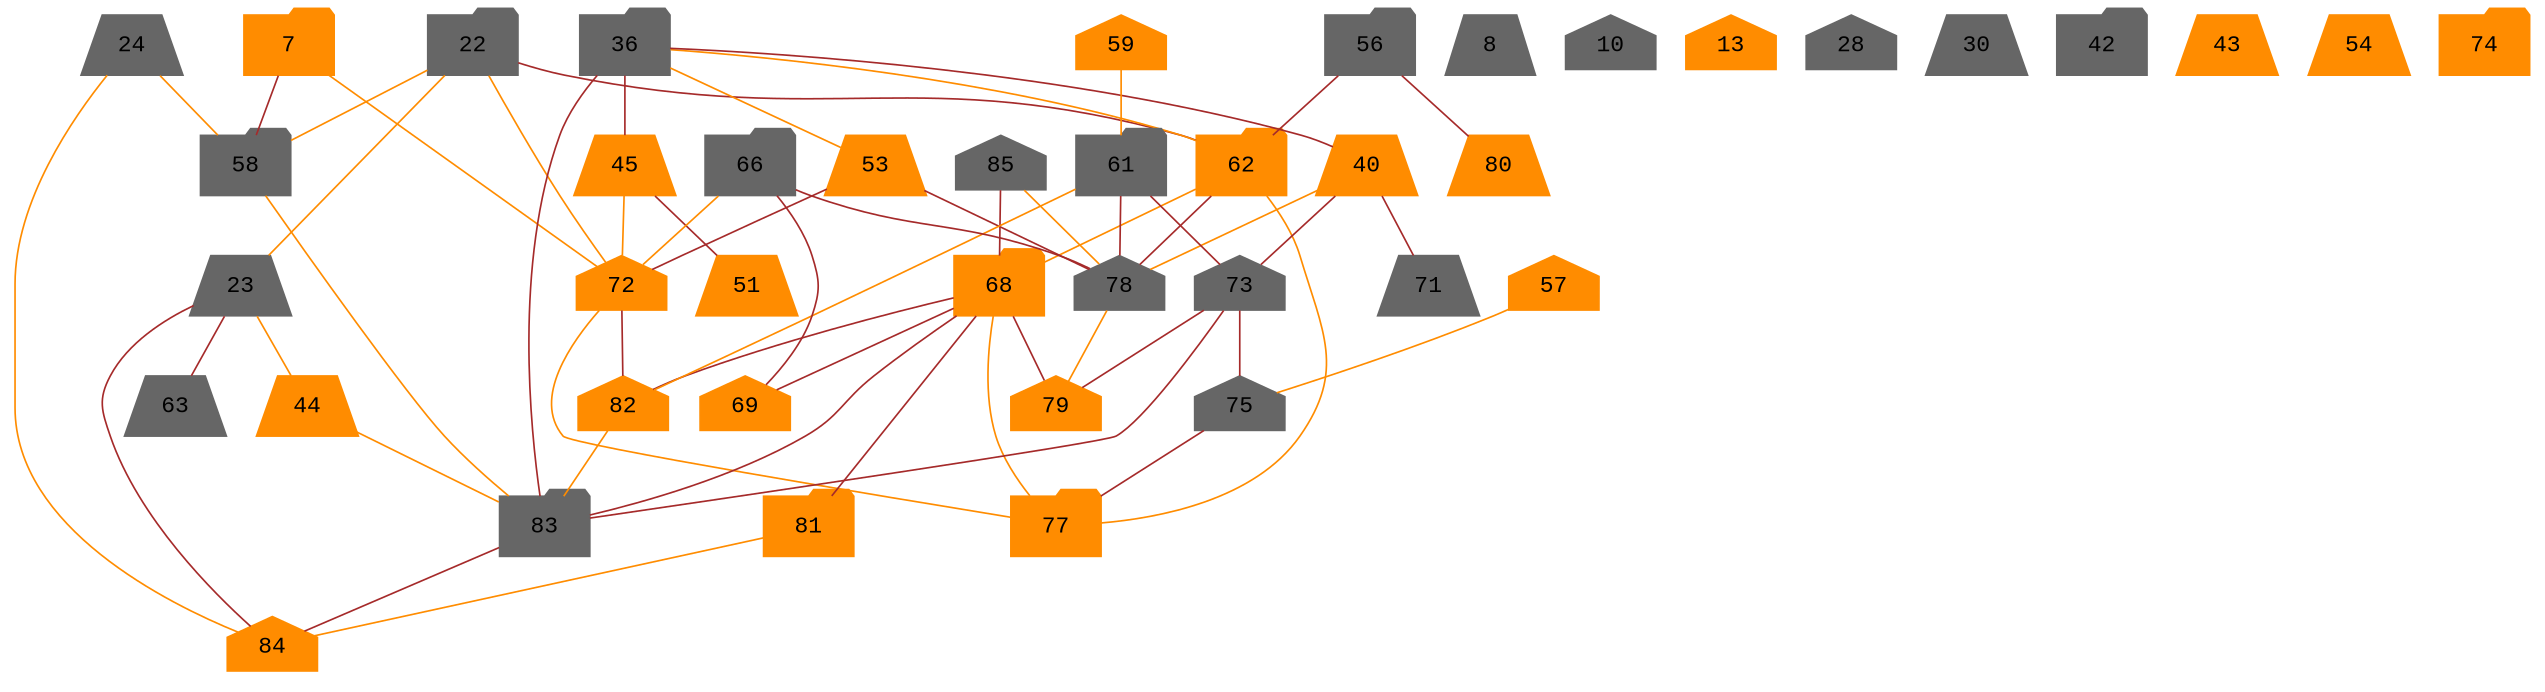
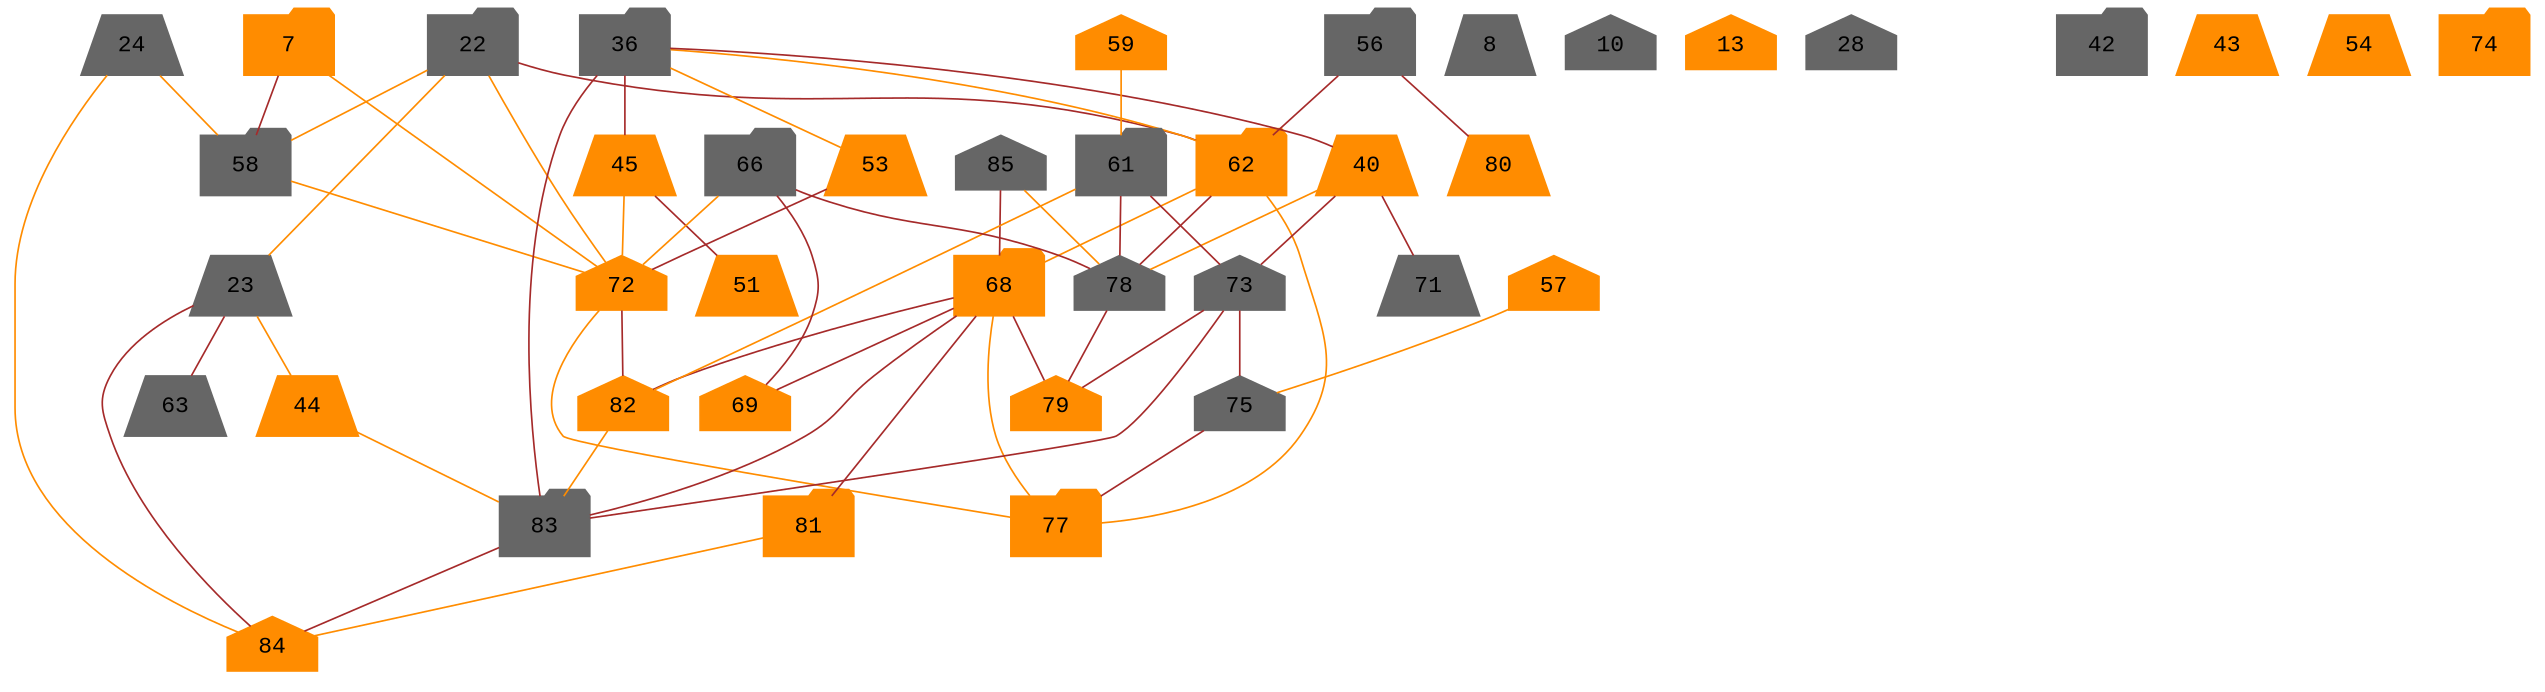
node "30": removed
edge "53" -- "78": removed
edge "78" -- "79": color darkorange -> brown
edge "58" -- "83": now "58" -- "72"
